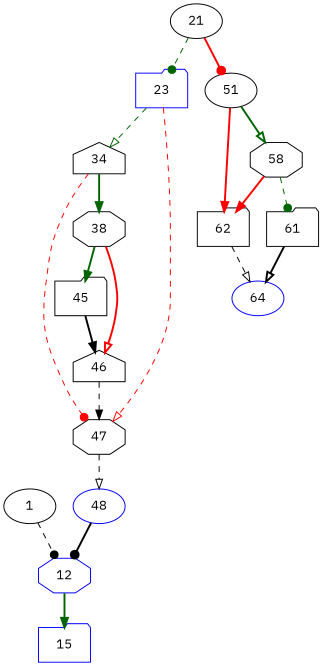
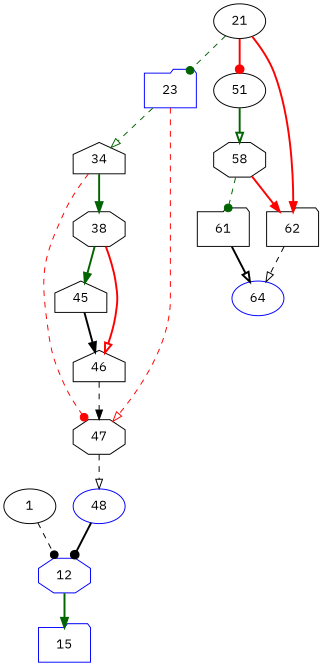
edge "51" -> "62": now "21" -> "62"
node "45": shape folder -> house
